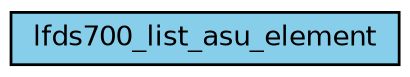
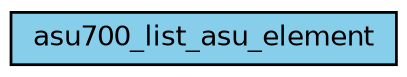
node "lfds700_list_asu_element": label "lfds700_list_asu_element" -> "asu700_list_asu_element"
